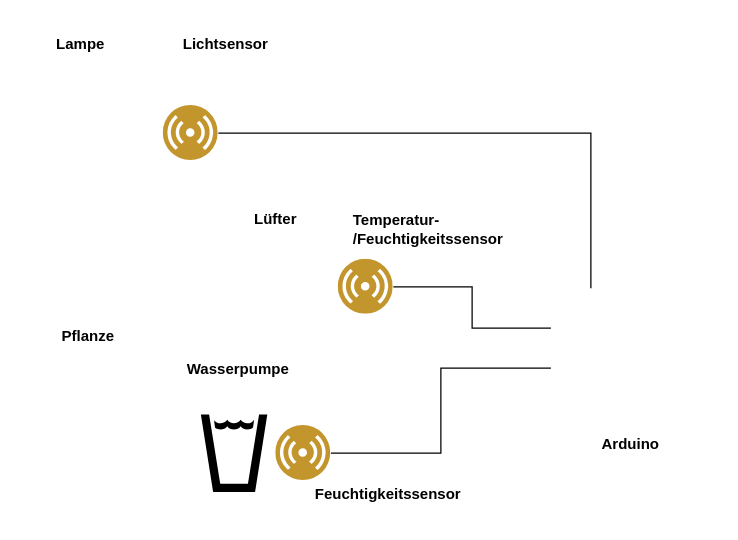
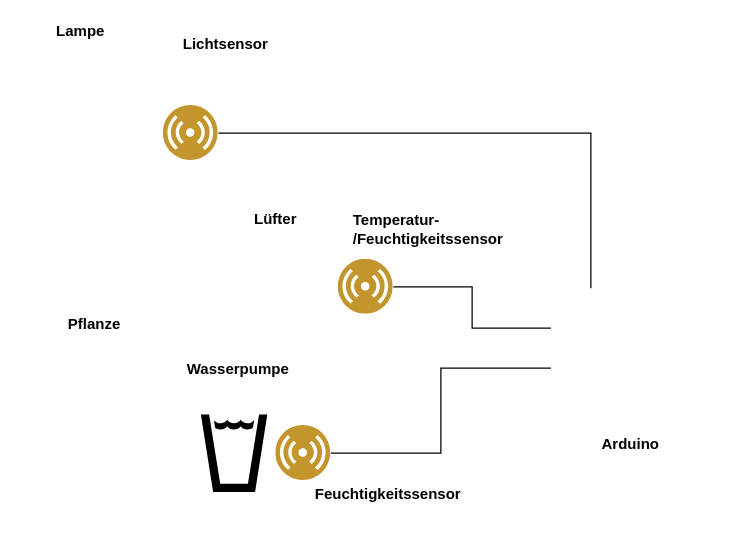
node "Lampe": moved (81, 44) -> (81, 32)
node "Pflanze": moved (88, 337) -> (94, 324)
